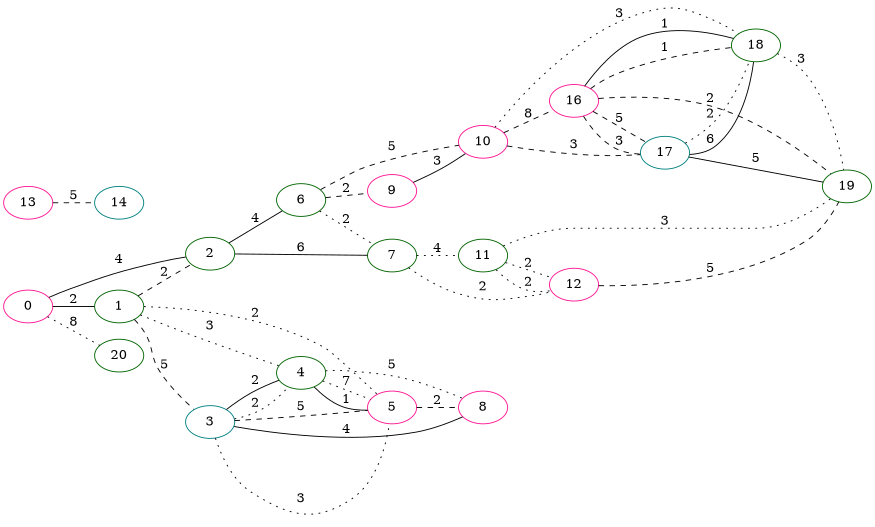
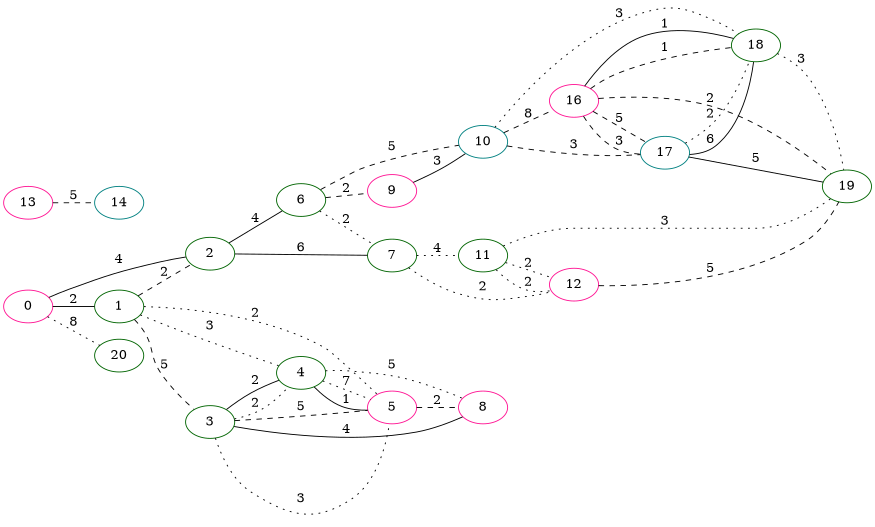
node "10": color deeppink -> teal
node "3": color teal -> darkgreen
